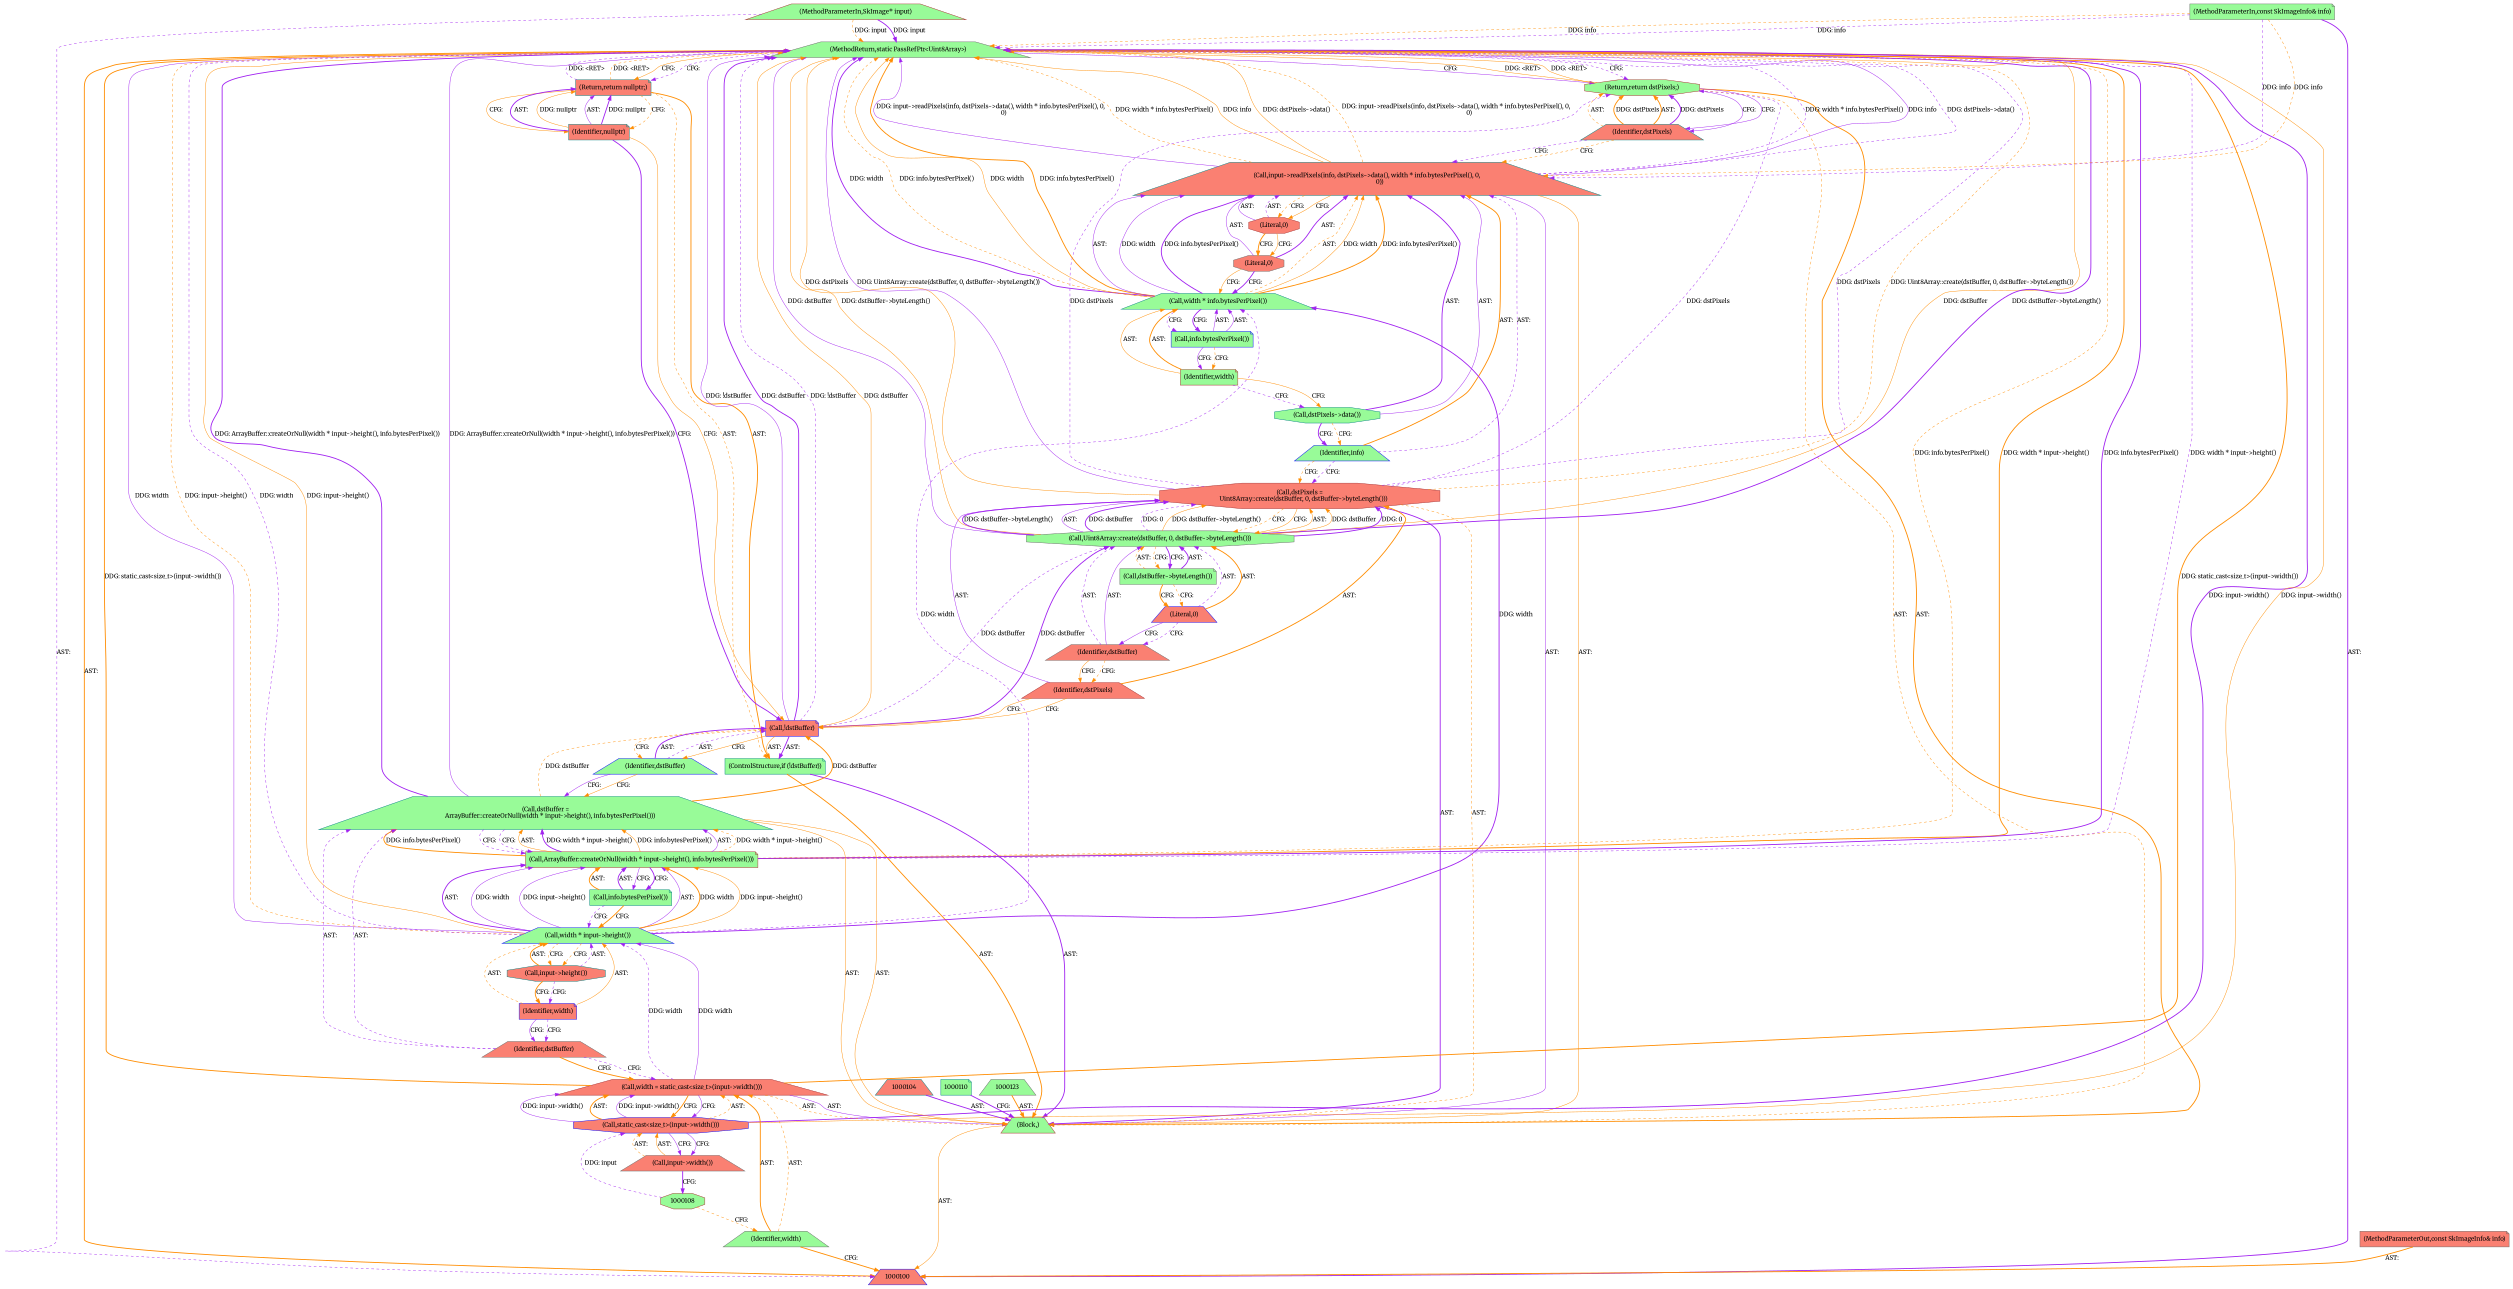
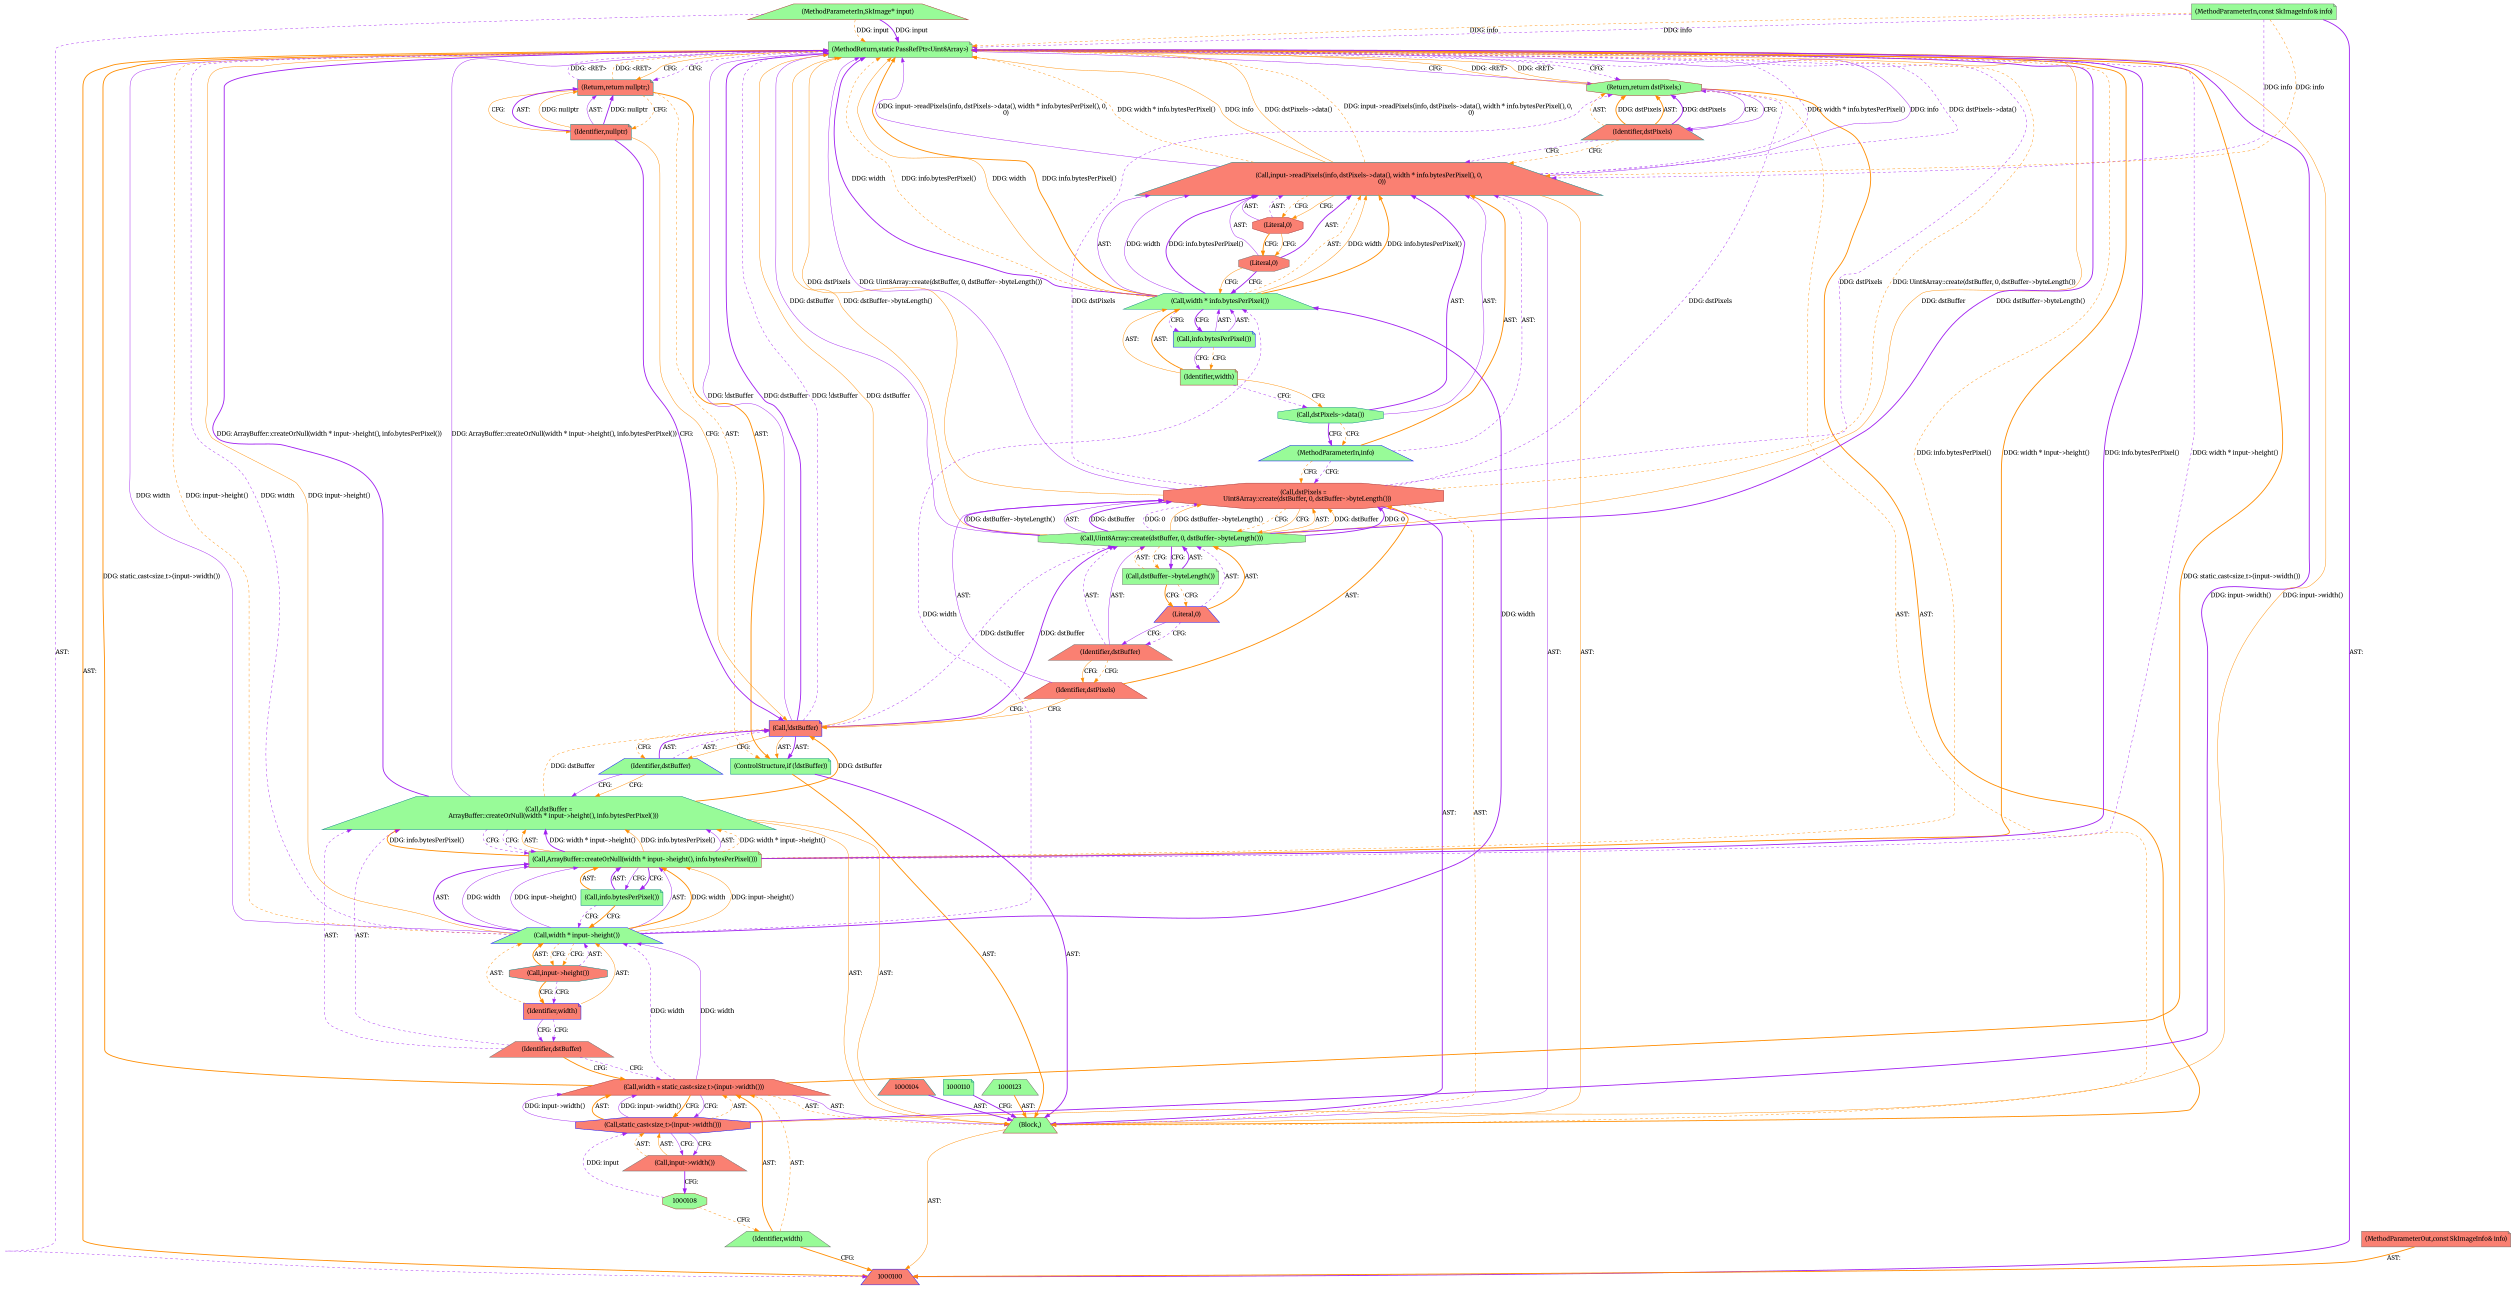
node "(MethodReturn,static PassRefPtr<Uint8Array>)": shape trapezium -> note
node "(Identifier,info)": label "(Identifier,info)" -> "(MethodParameterIn,info)"
